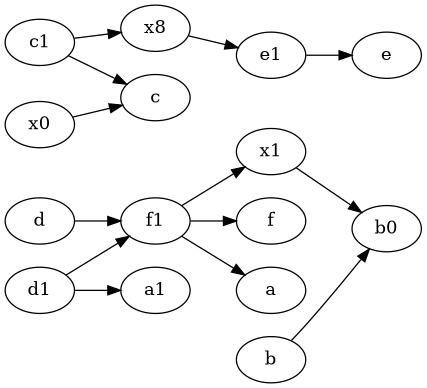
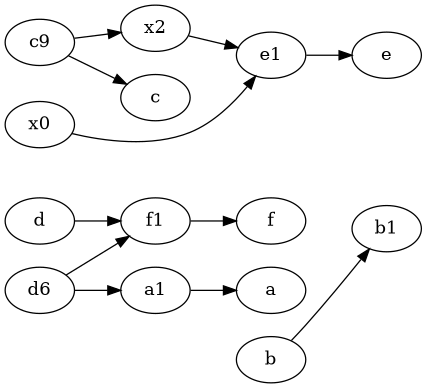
node "x8": label "x8" -> "x2"
node "c1": label "c1" -> "c9"
edge "x0" -> "c": now "x0" -> "e1"
node "x1": removed
node "b0": label "b0" -> "b1"
edge "f1" -> "a": now "a1" -> "a"
node "d1": label "d1" -> "d6"
